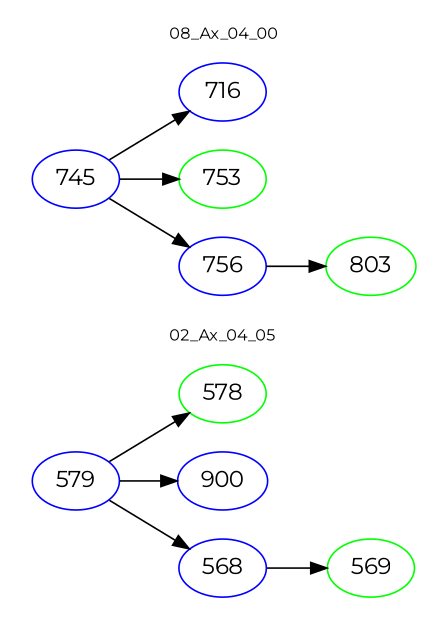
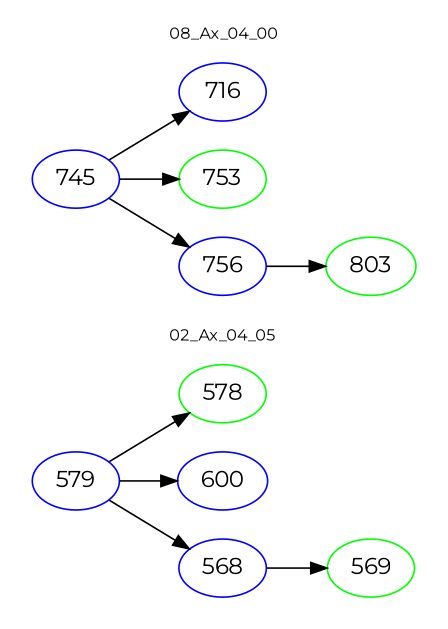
node "900": label "900" -> "600"
